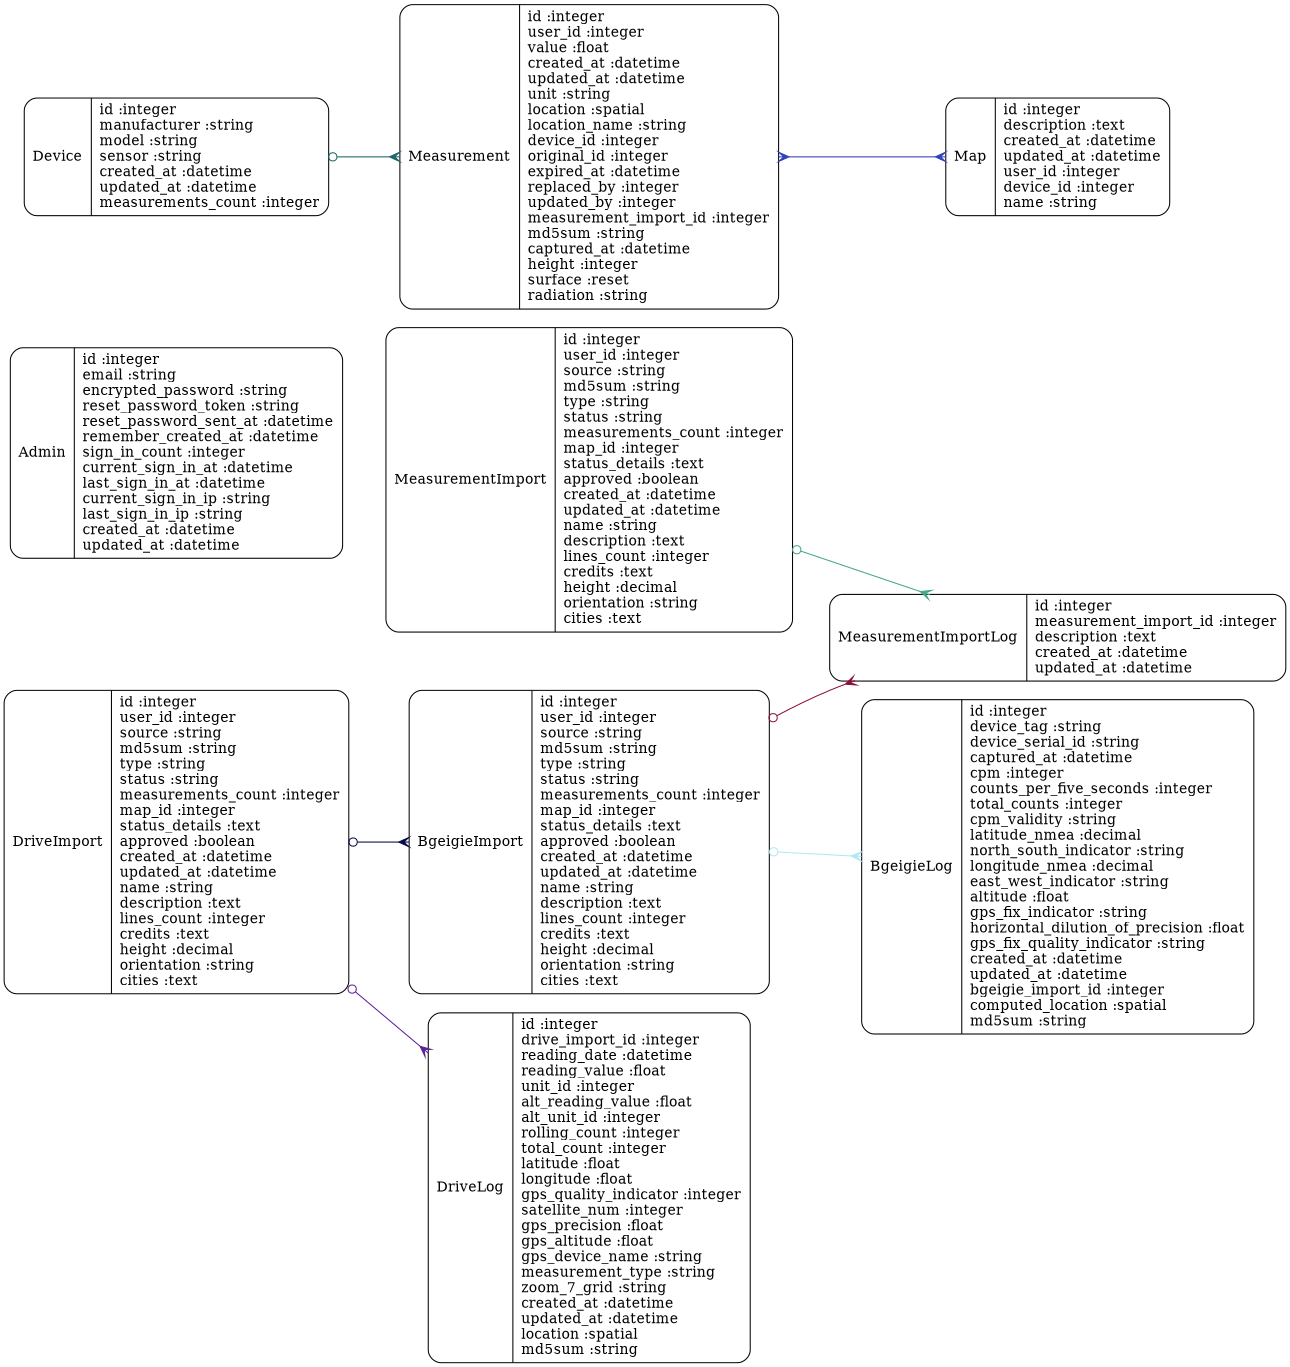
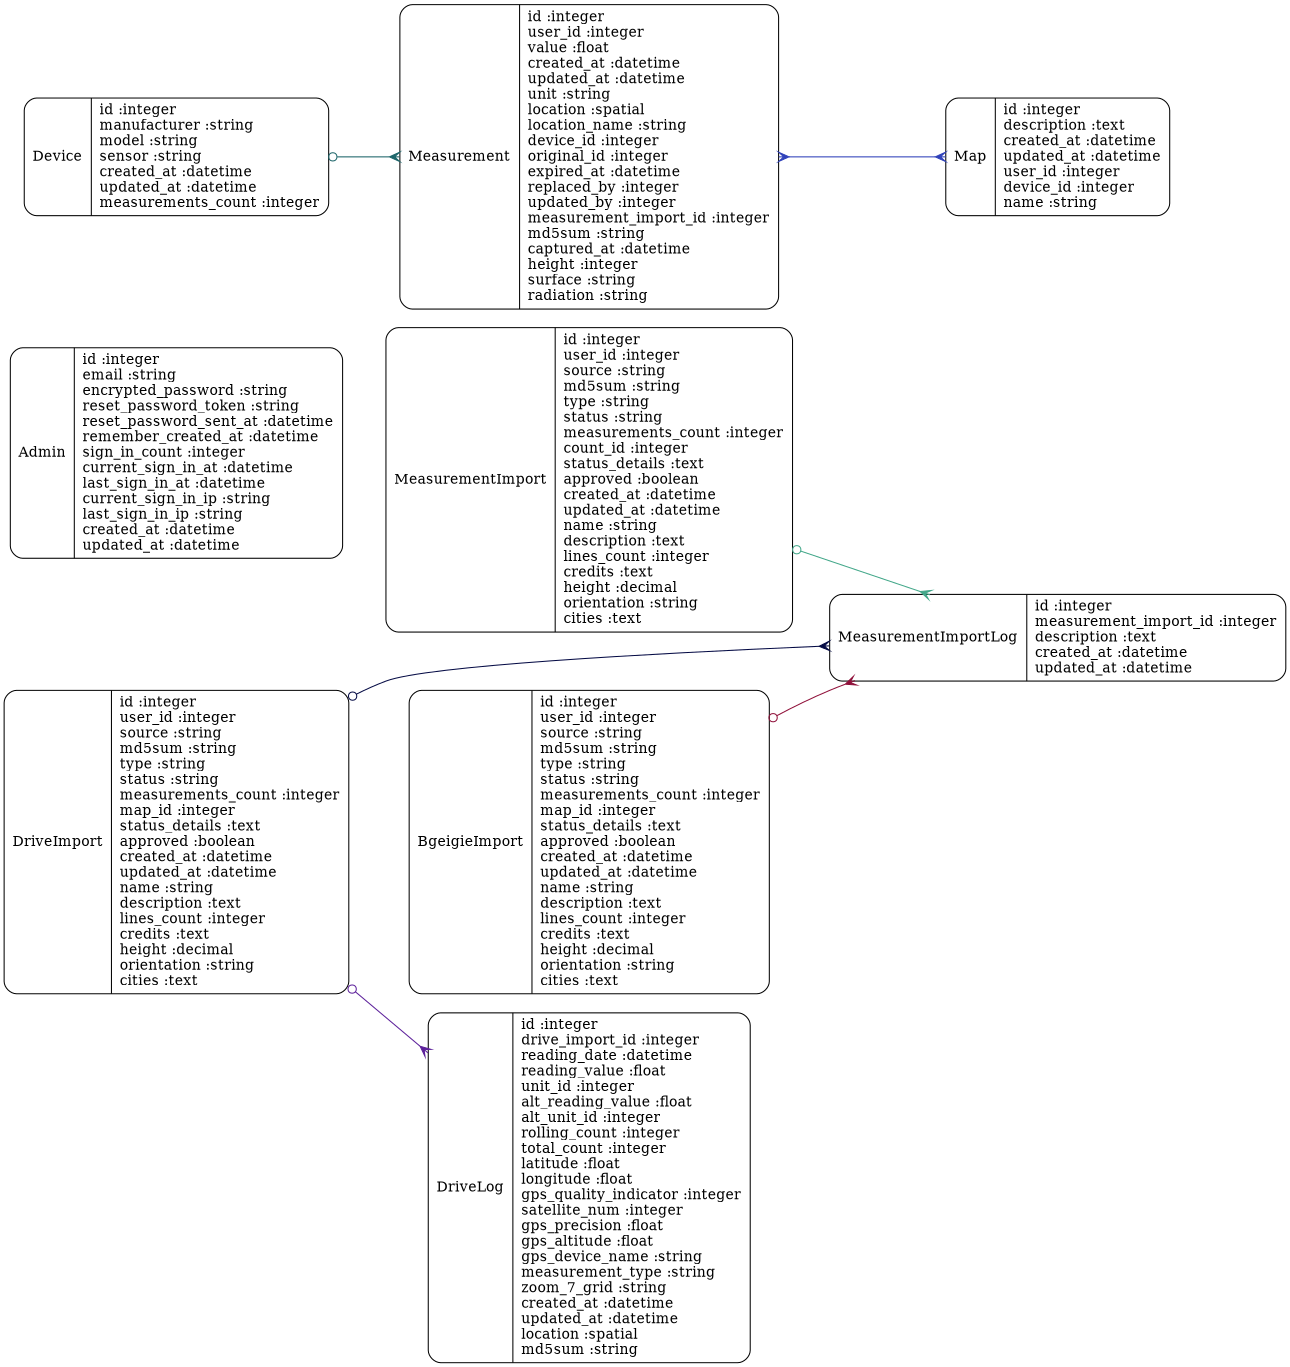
node "Measurement": text "surface :reset" -> "surface :string"
node "MeasurementImport": text "map_id :integer" -> "count_id :integer"
edge "DriveImport" -- "BgeigieImport": now "DriveImport" -- "MeasurementImportLog"
node "BgeigieLog": removed
